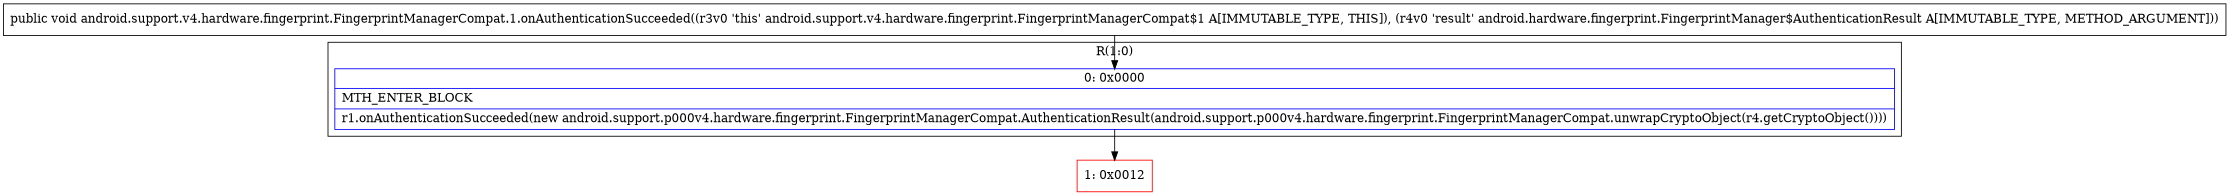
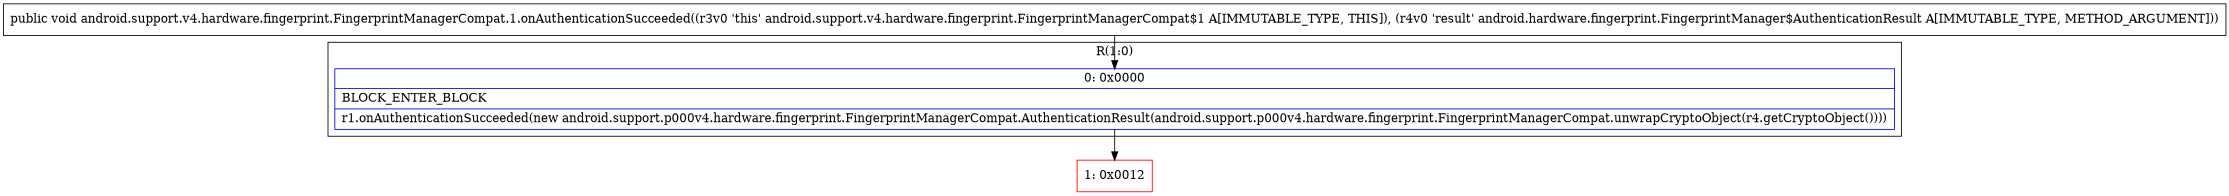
node "0: 0x0000": text "MTH_ENTER_BLOCK" -> "BLOCK_ENTER_BLOCK"
